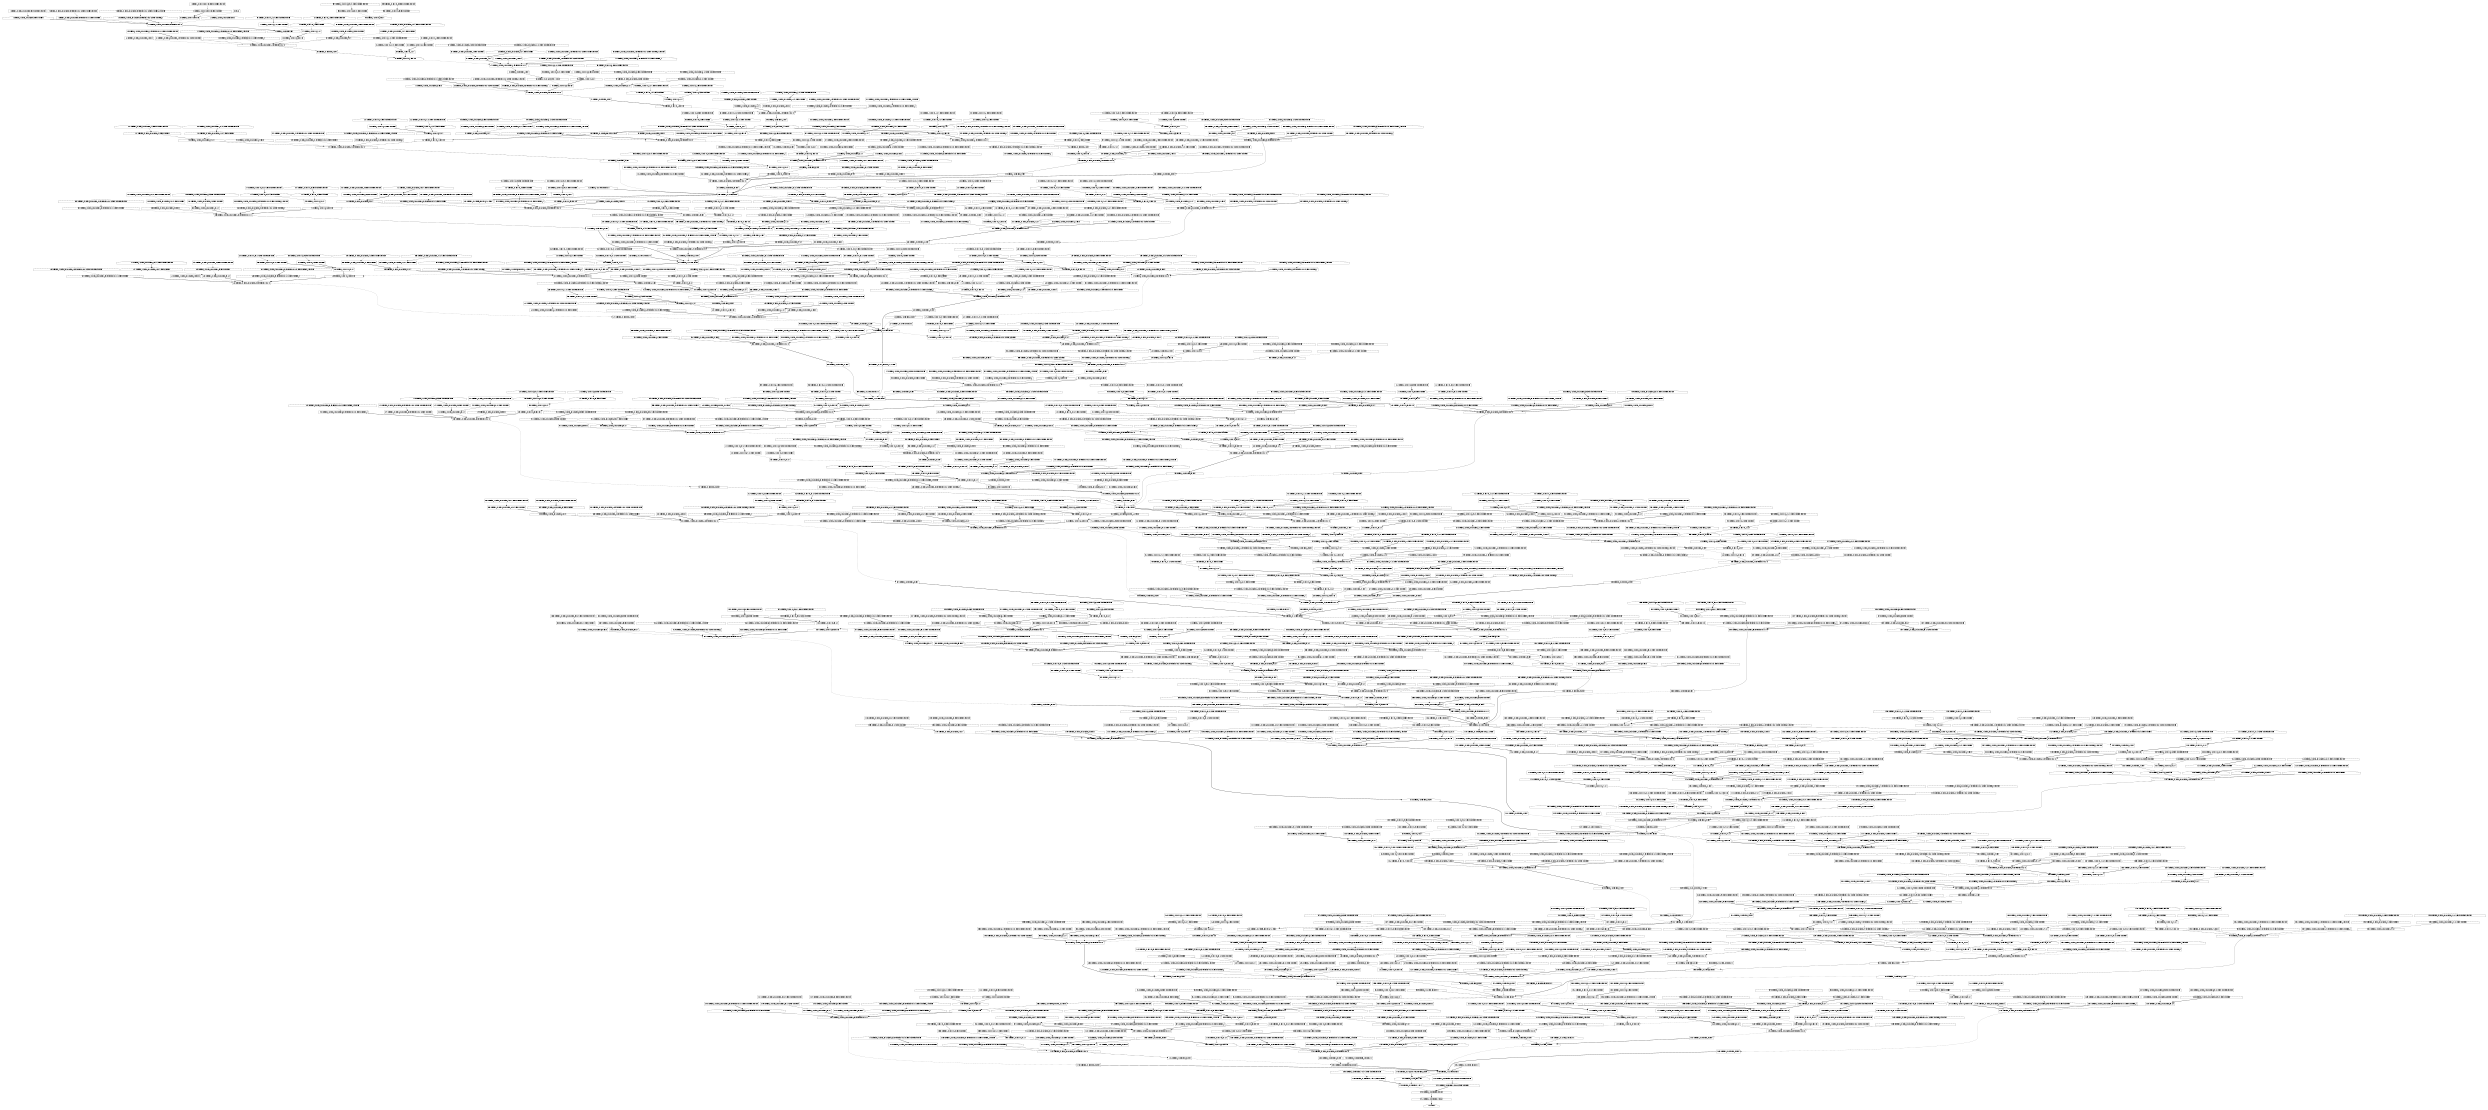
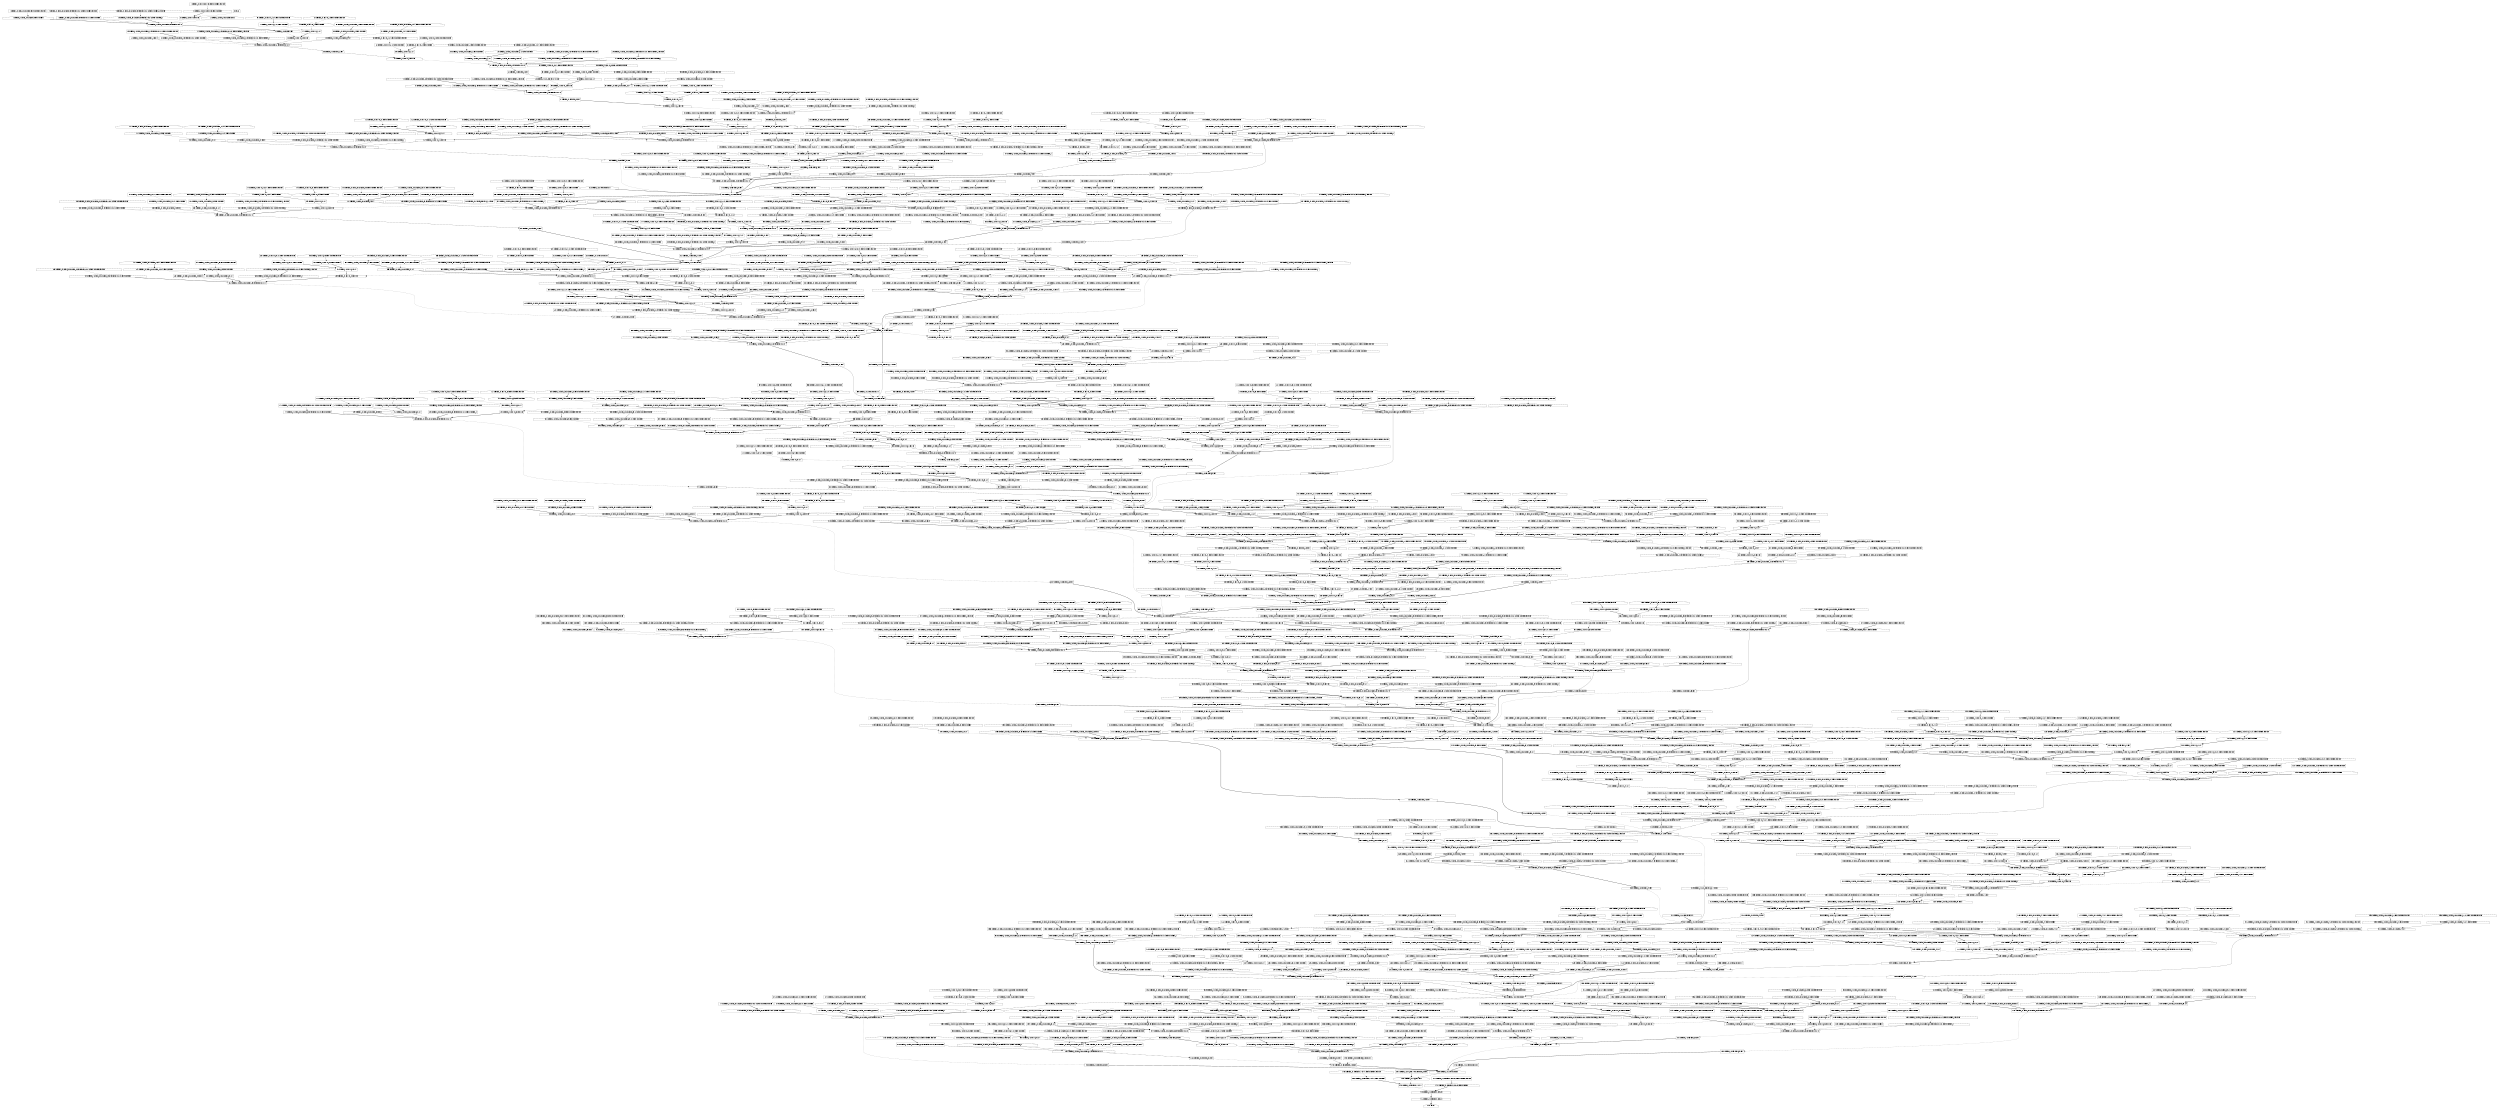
edge "573 inception_v3/conv2d_36/ReadVariableOp/resource" -> "560 inception_v3/conv2d_35/Conv2D": now "559 inception_v3/conv2d_35/mul" -> "560 inception_v3/conv2d_35/Conv2D"
